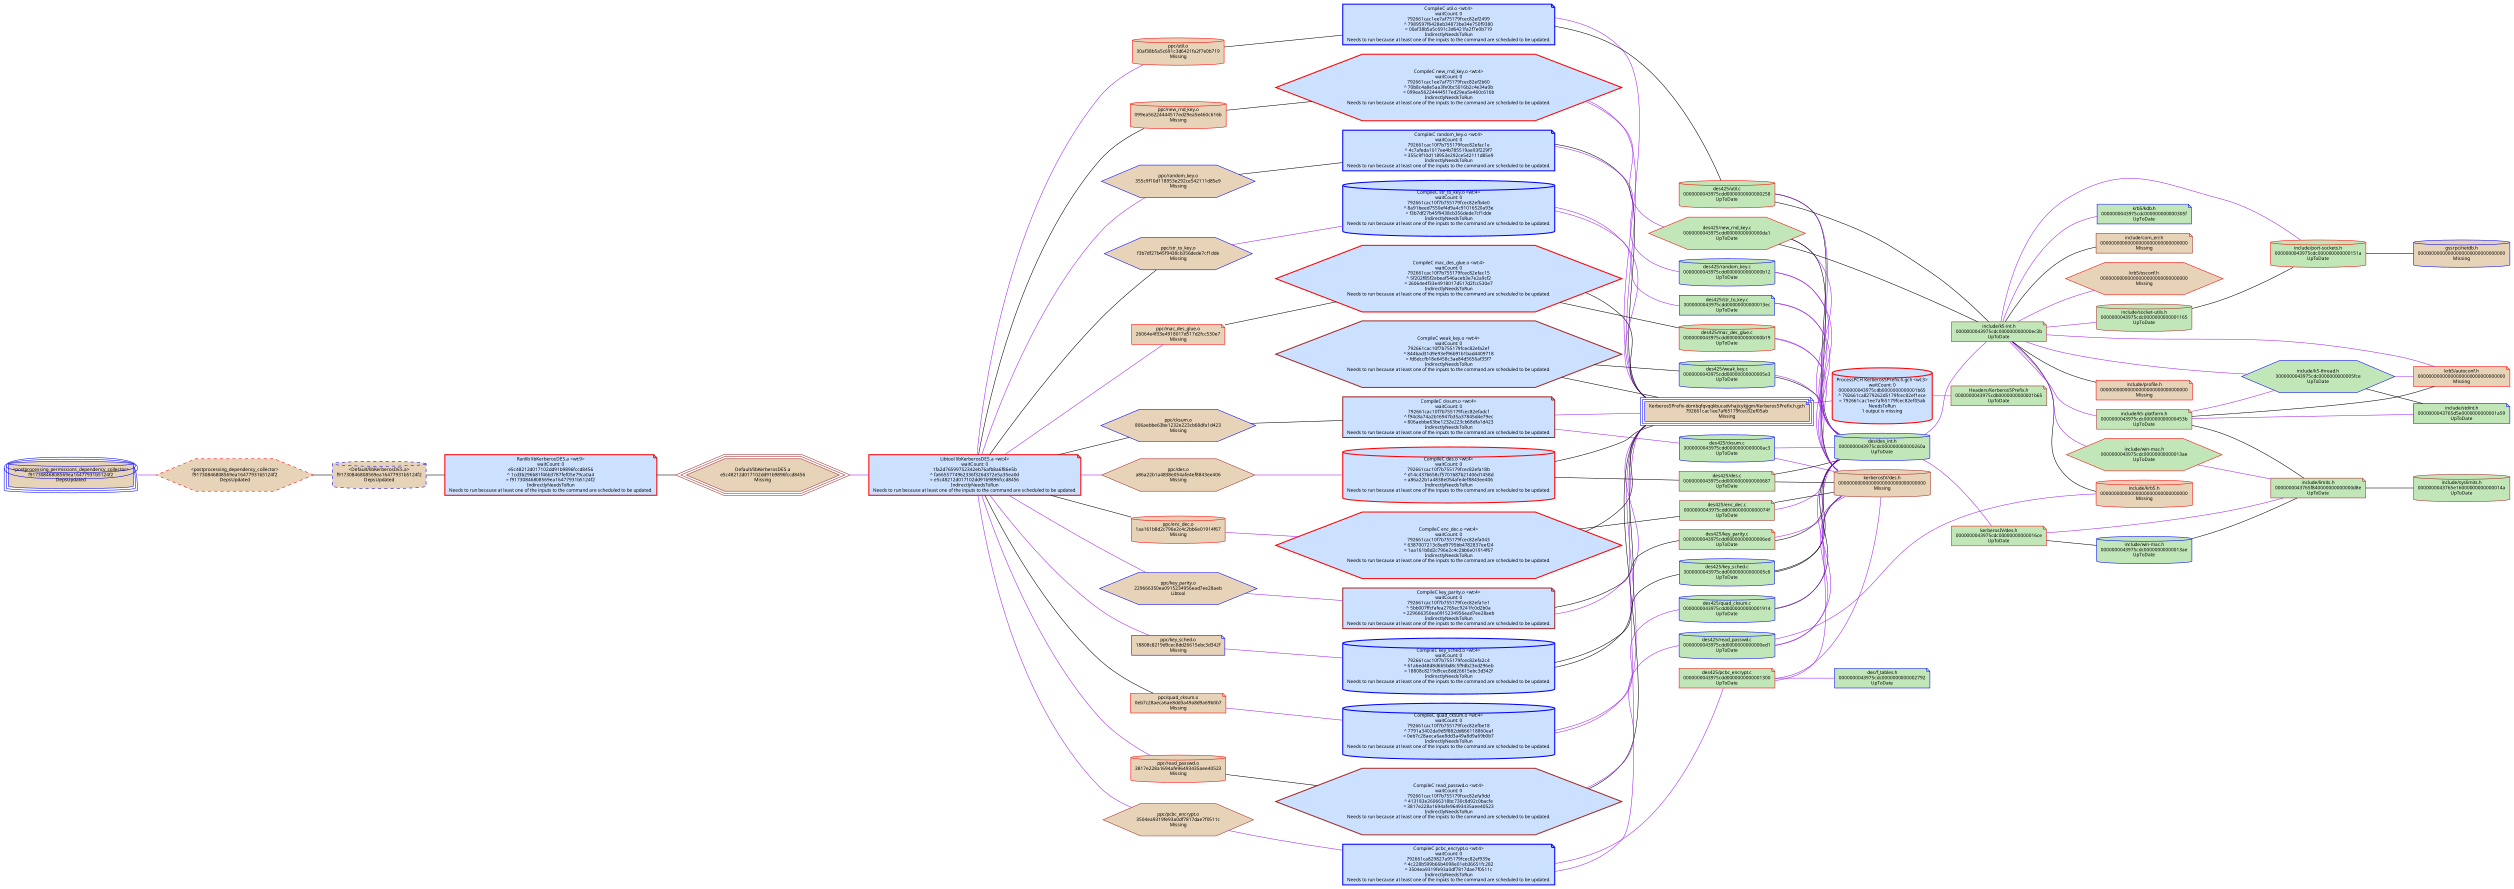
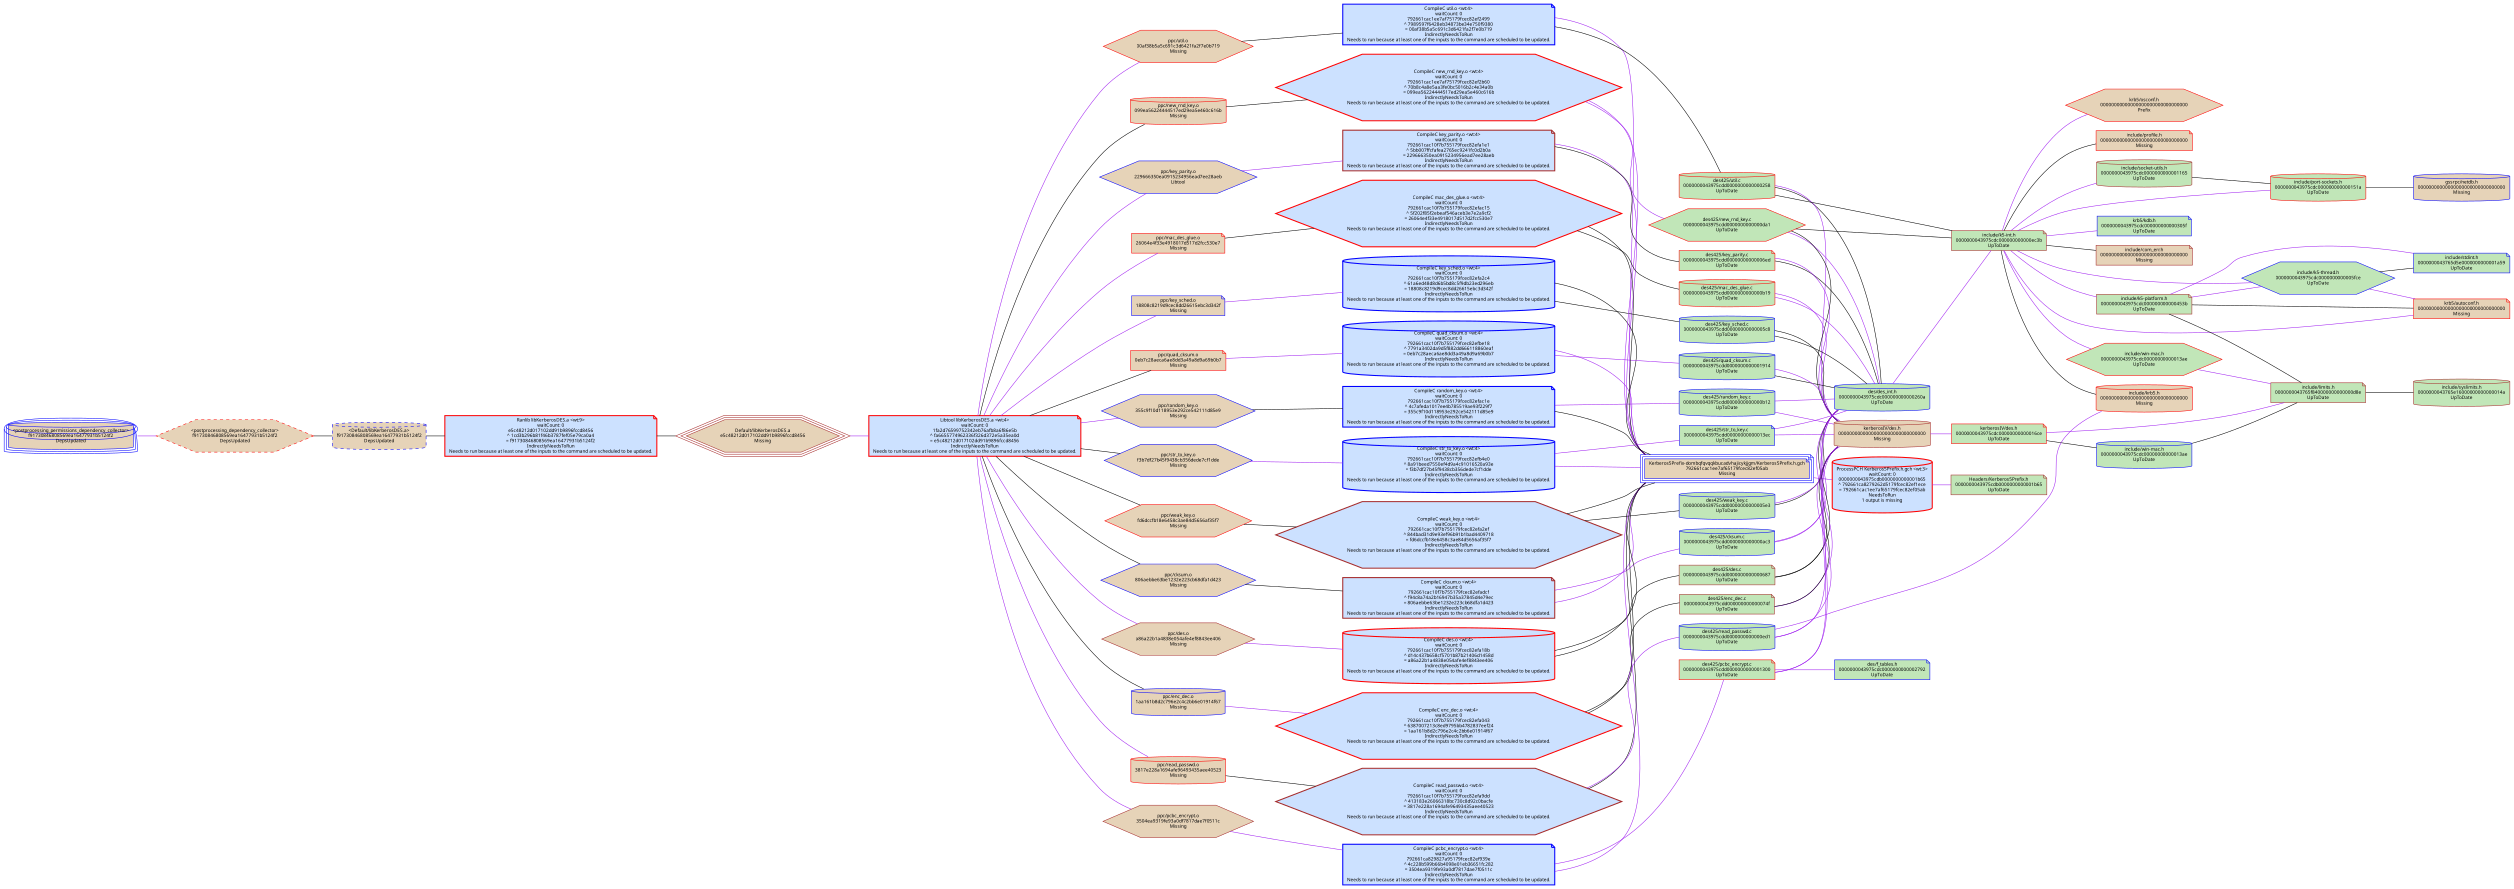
node "ppc/util.o 00af38b5a5c691c3d6421fa2f7e0b719 Missing": shape cylinder -> hexagon
node "krb5/osconf.h 00000000000000000000000000000000 Missing": label "krb5/osconf.h 00000000000000000000000000000000 Missing" -> "krb5/osconf.h 00000000000000000000000000000000 Prefix"
edge "des/des_int.h 0000000043975cdc000000000000260a UpToDate" -- "kerberosIV/des.h 0000000043975cdc00000000000016ce UpToDate": now "kerberosIV/des.h 00000000000000000000000000000000 Missing" -- "kerberosIV/des.h 0000000043975cdc00000000000016ce UpToDate"
node "ppc/weak_key.o fd6dccfb18e6458c3ae84d5656af35f7 Missing": added
node "ppc/enc_dec.o 1aa161b8d2c796e2c4c2bb6e01914f67 Missing": color red -> blue
